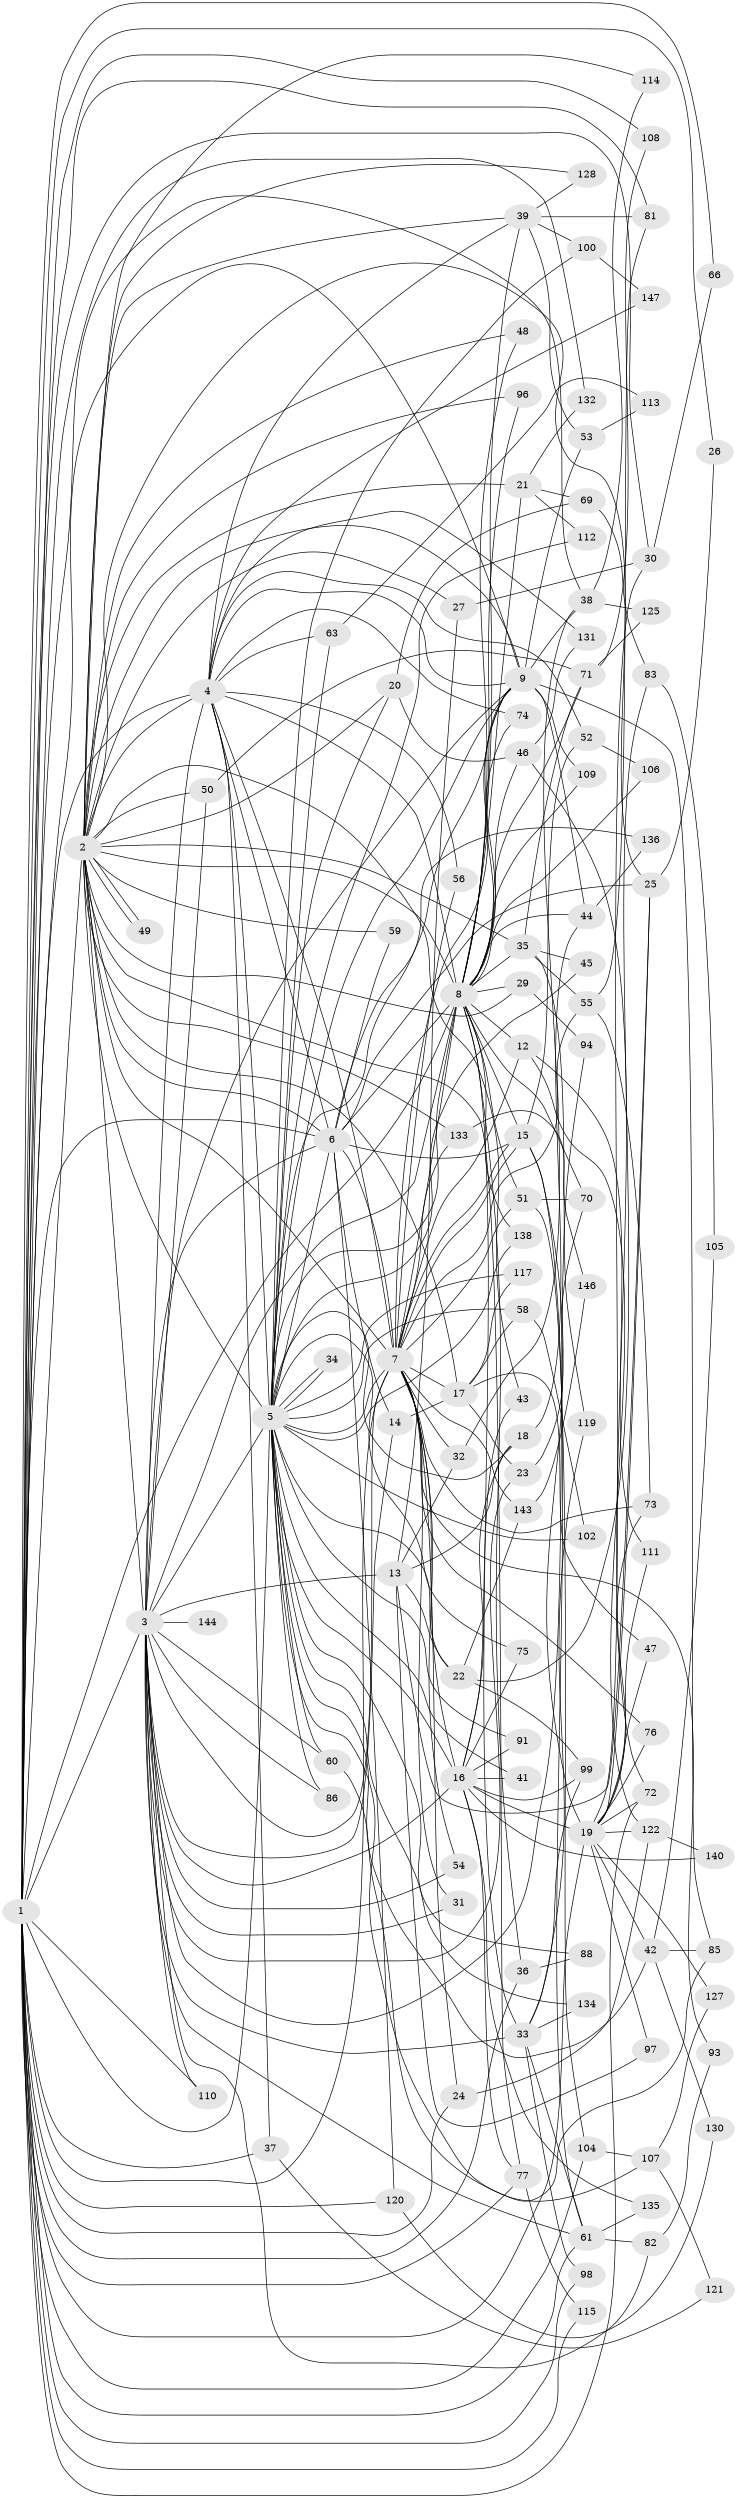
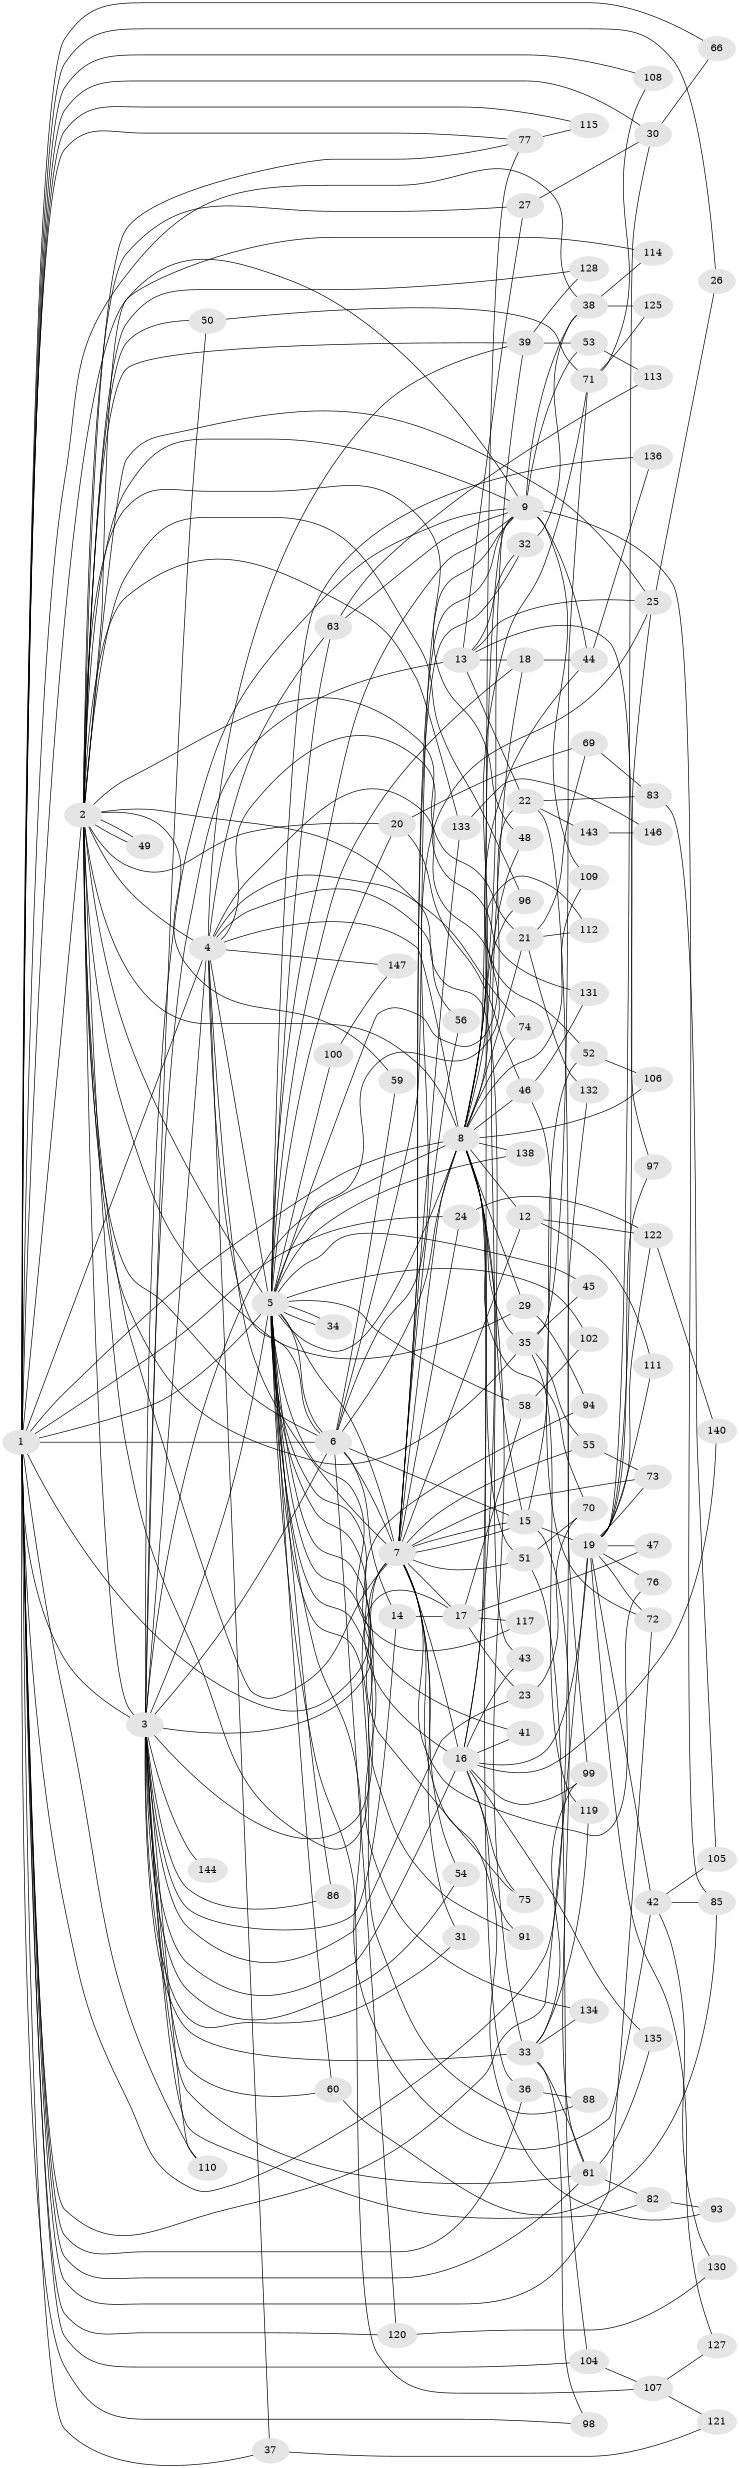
node "81": removed
edge "39" -- "100": removed
edge "9" -- "4": now "9" -- "63"
edge "7" -- "143": removed
